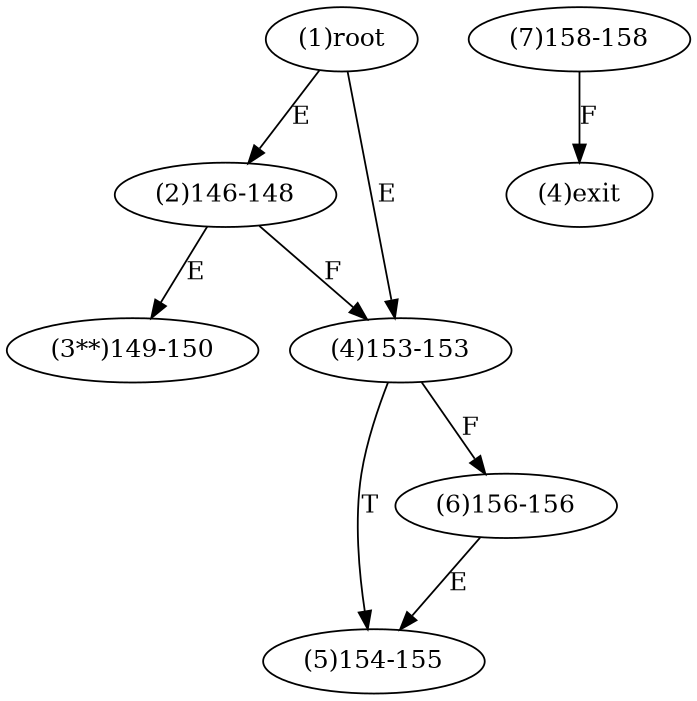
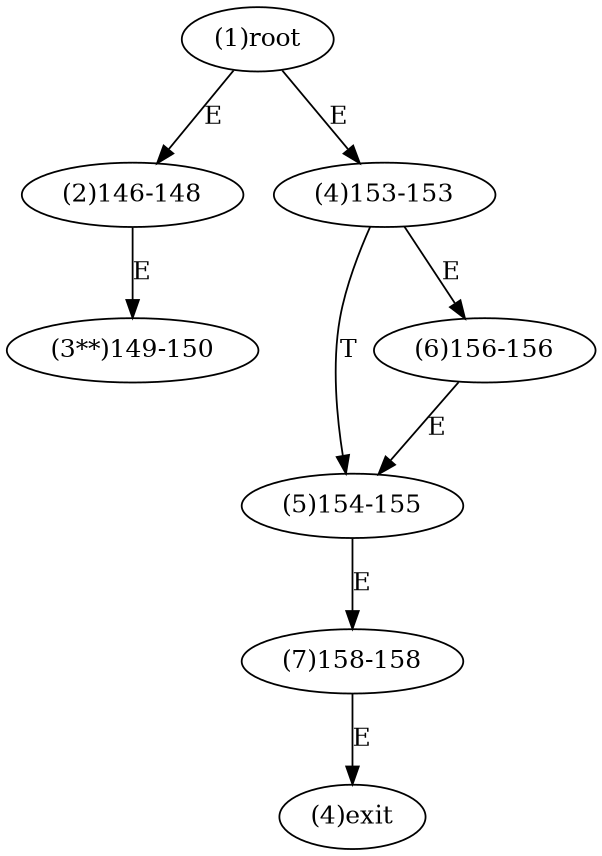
edge "(7)158-158" -> "(4)exit": label "F" -> "E"
edge "(2)146-148" -> "(4)153-153": removed, label "F"
edge "(4)153-153" -> "(6)156-156": label "F" -> "E"
edge "(5)154-155" -> "(7)158-158": added, label "E"
